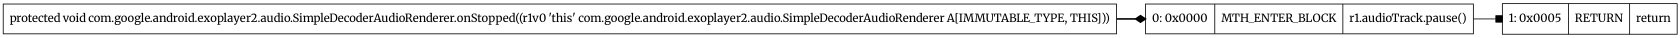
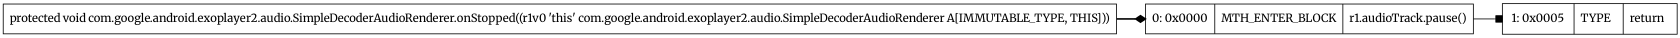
node "1: 0x0005": text "RETURN" -> "TYPE"
